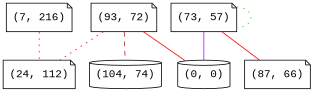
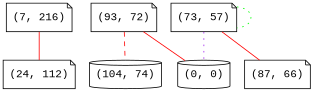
edge "(7, 216)" -- "(24, 112)": style dotted -> solid
edge "(93, 72)" -- "(24, 112)": removed
edge "(73, 57)" -- "(0, 0)": style solid -> dotted
